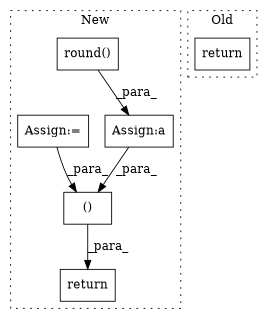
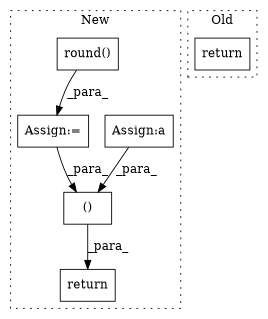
edge "round()" -> "Assign:a": now "round()" -> "Assign:="
